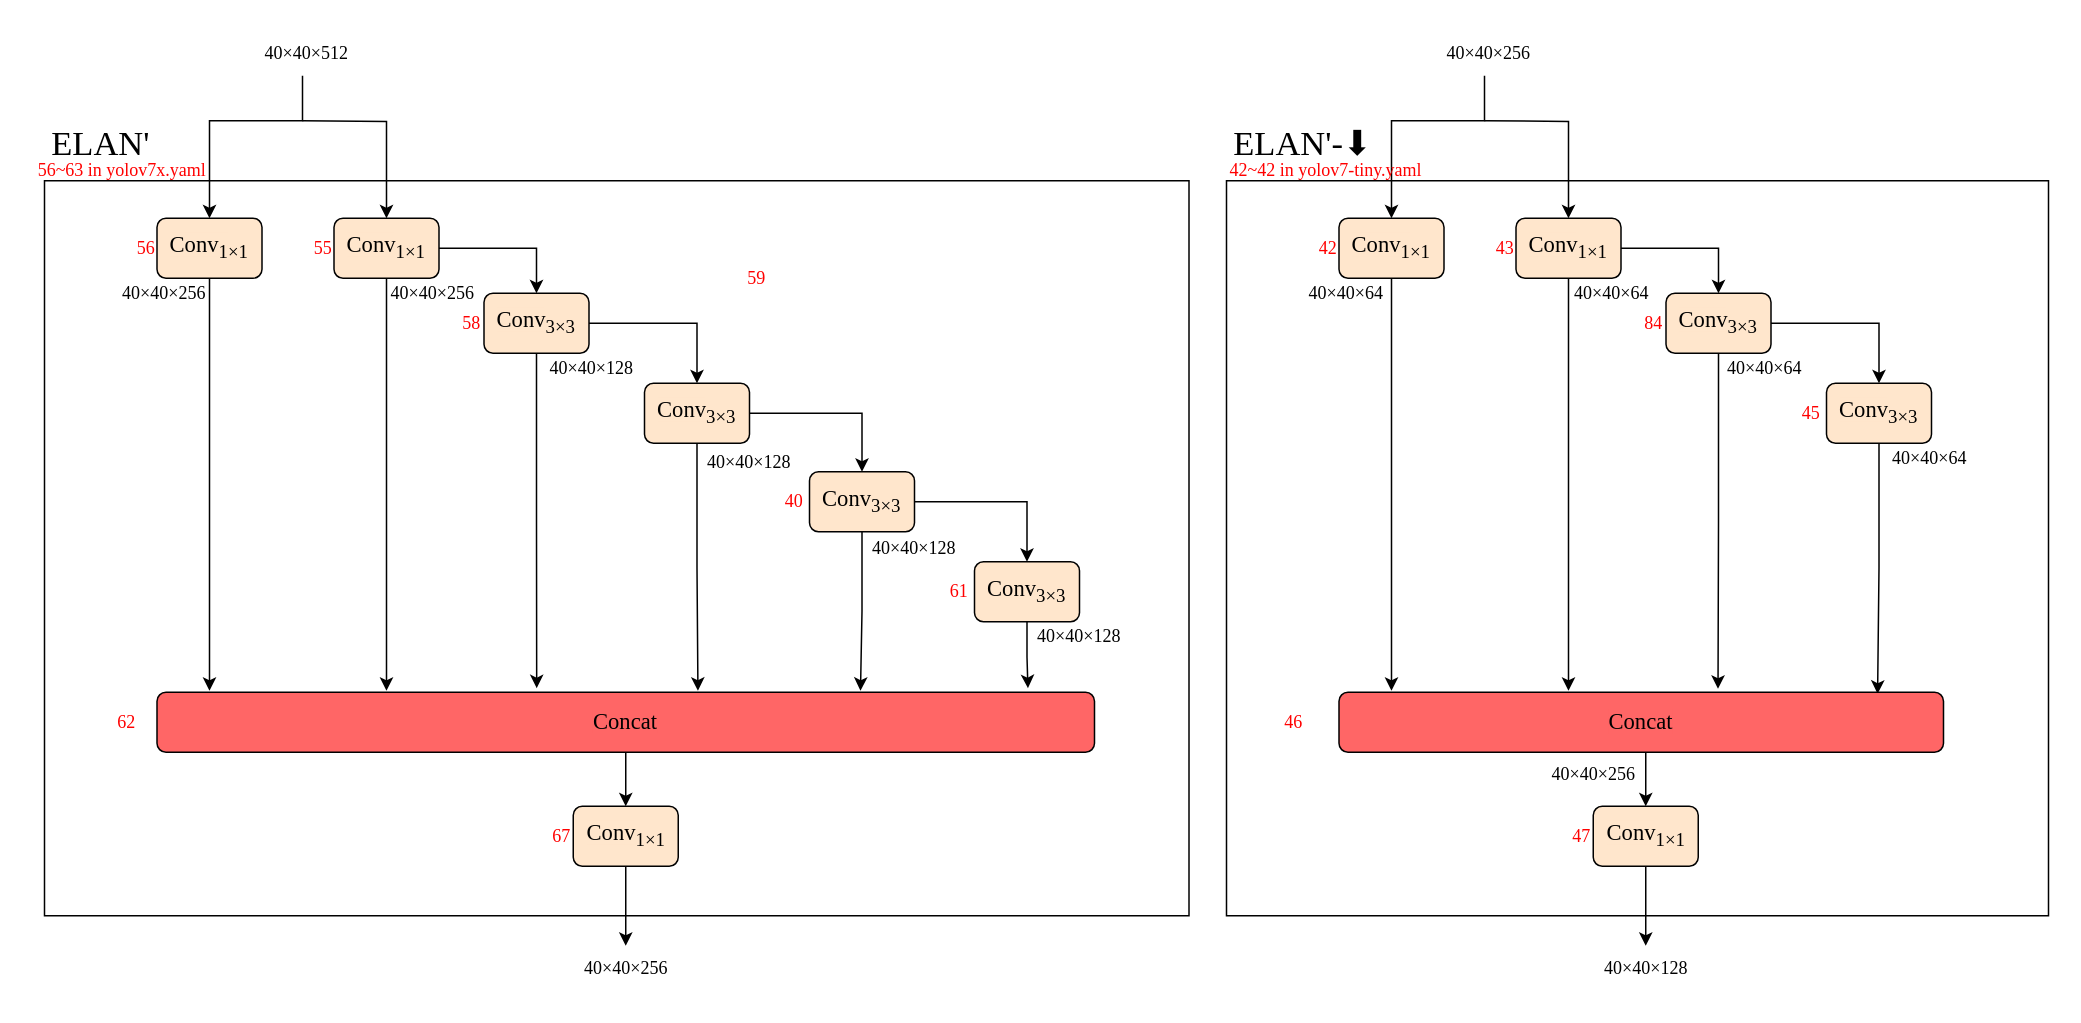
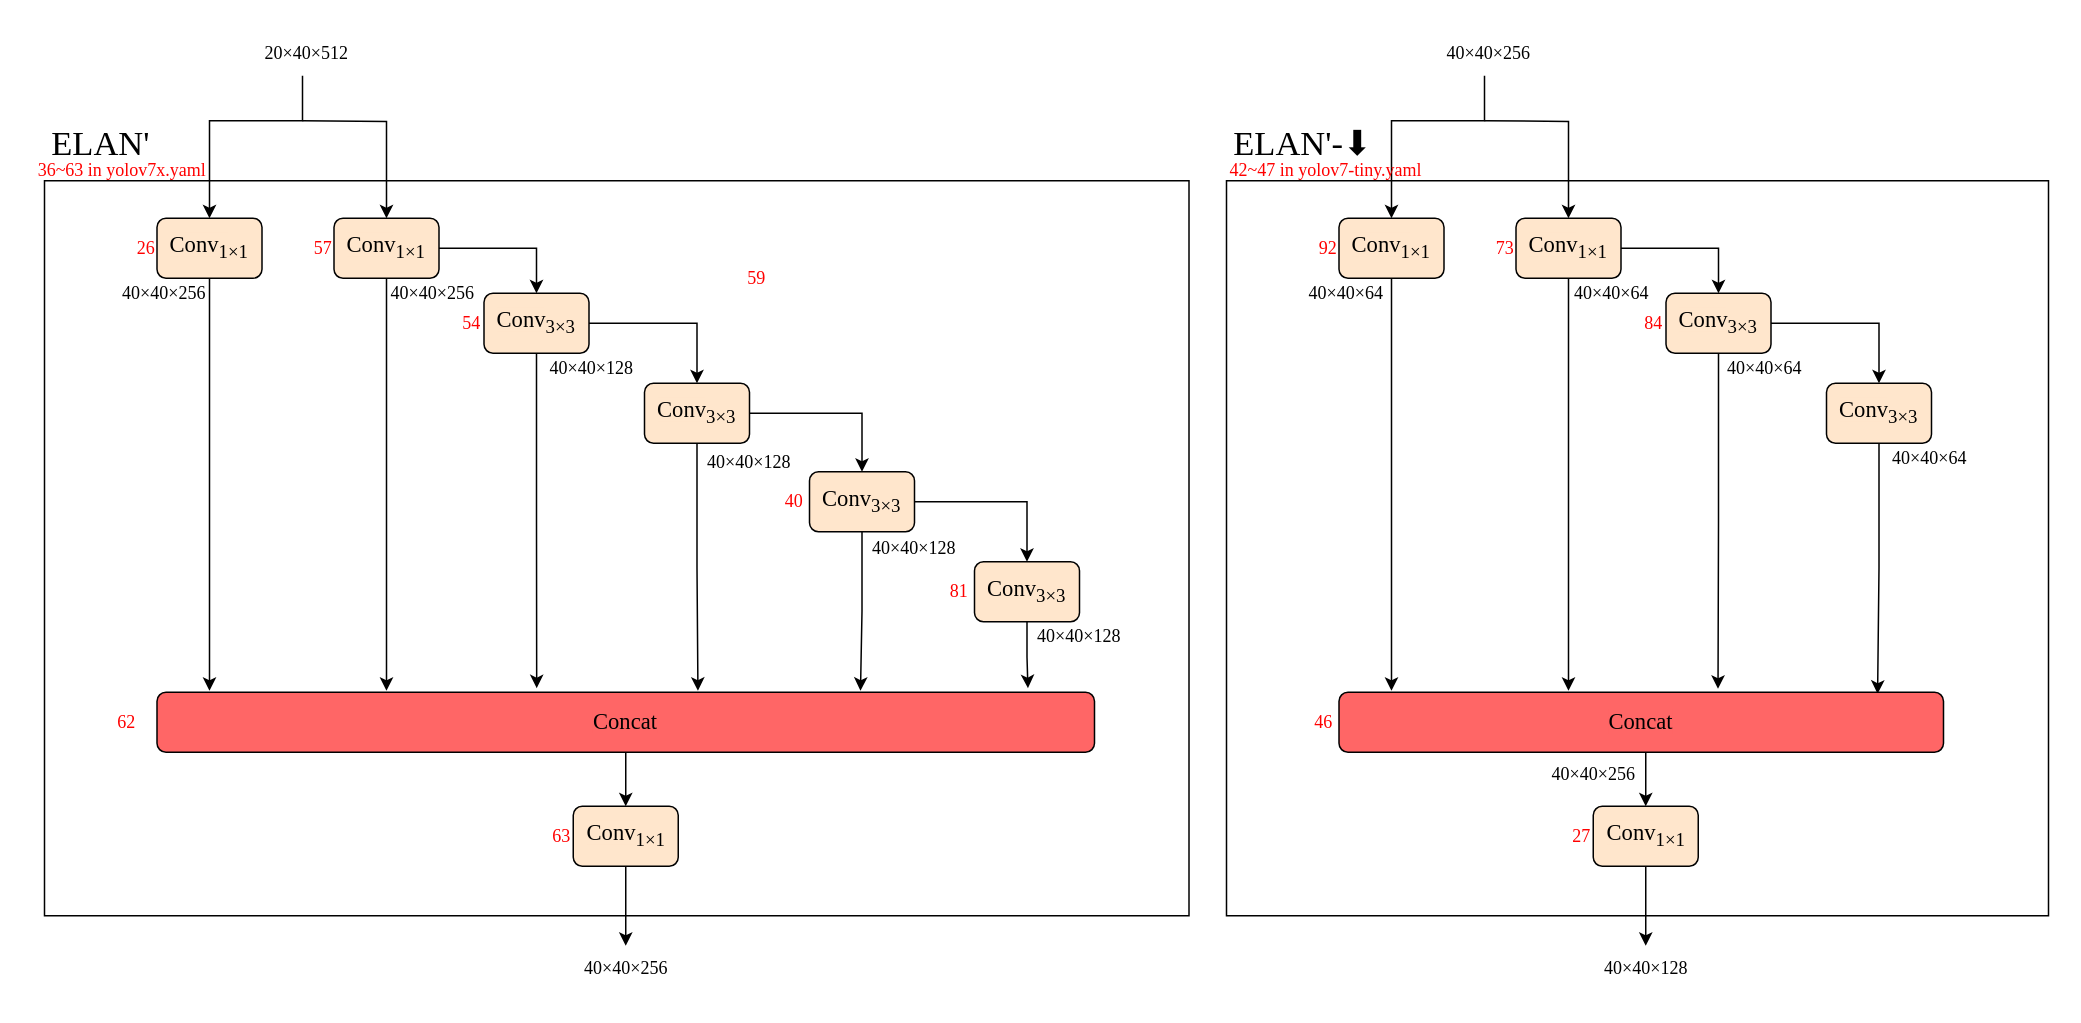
node "40×40×512": label "40×40×512" -> "20×40×512"
node "56~63 in yolov7x.yaml": label "56~63 in yolov7x.yaml" -> "36~63 in yolov7x.yaml"
node "42~42 in yolov7-tiny.yaml": label "42~42 in yolov7-tiny.yaml" -> "42~47 in yolov7-tiny.yaml"
node "56": label "56" -> "26"
node "55": label "55" -> "57"
node "42": label "42" -> "92"
node "43": label "43" -> "73"
node "58": label "58" -> "54"
node "45": removed
node "61": label "61" -> "81"
node "46": moved (1294, 722) -> (1324, 722)
node "67": label "67" -> "63"
node "47": label "47" -> "27"
